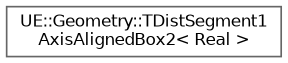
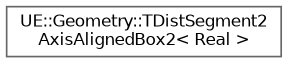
node "UE::Geometry::TDistSegment1 AxisAlignedBox2< Real >": label "UE::Geometry::TDistSegment1 AxisAlignedBox2< Real >" -> "UE::Geometry::TDistSegment2 AxisAlignedBox2< Real >"
